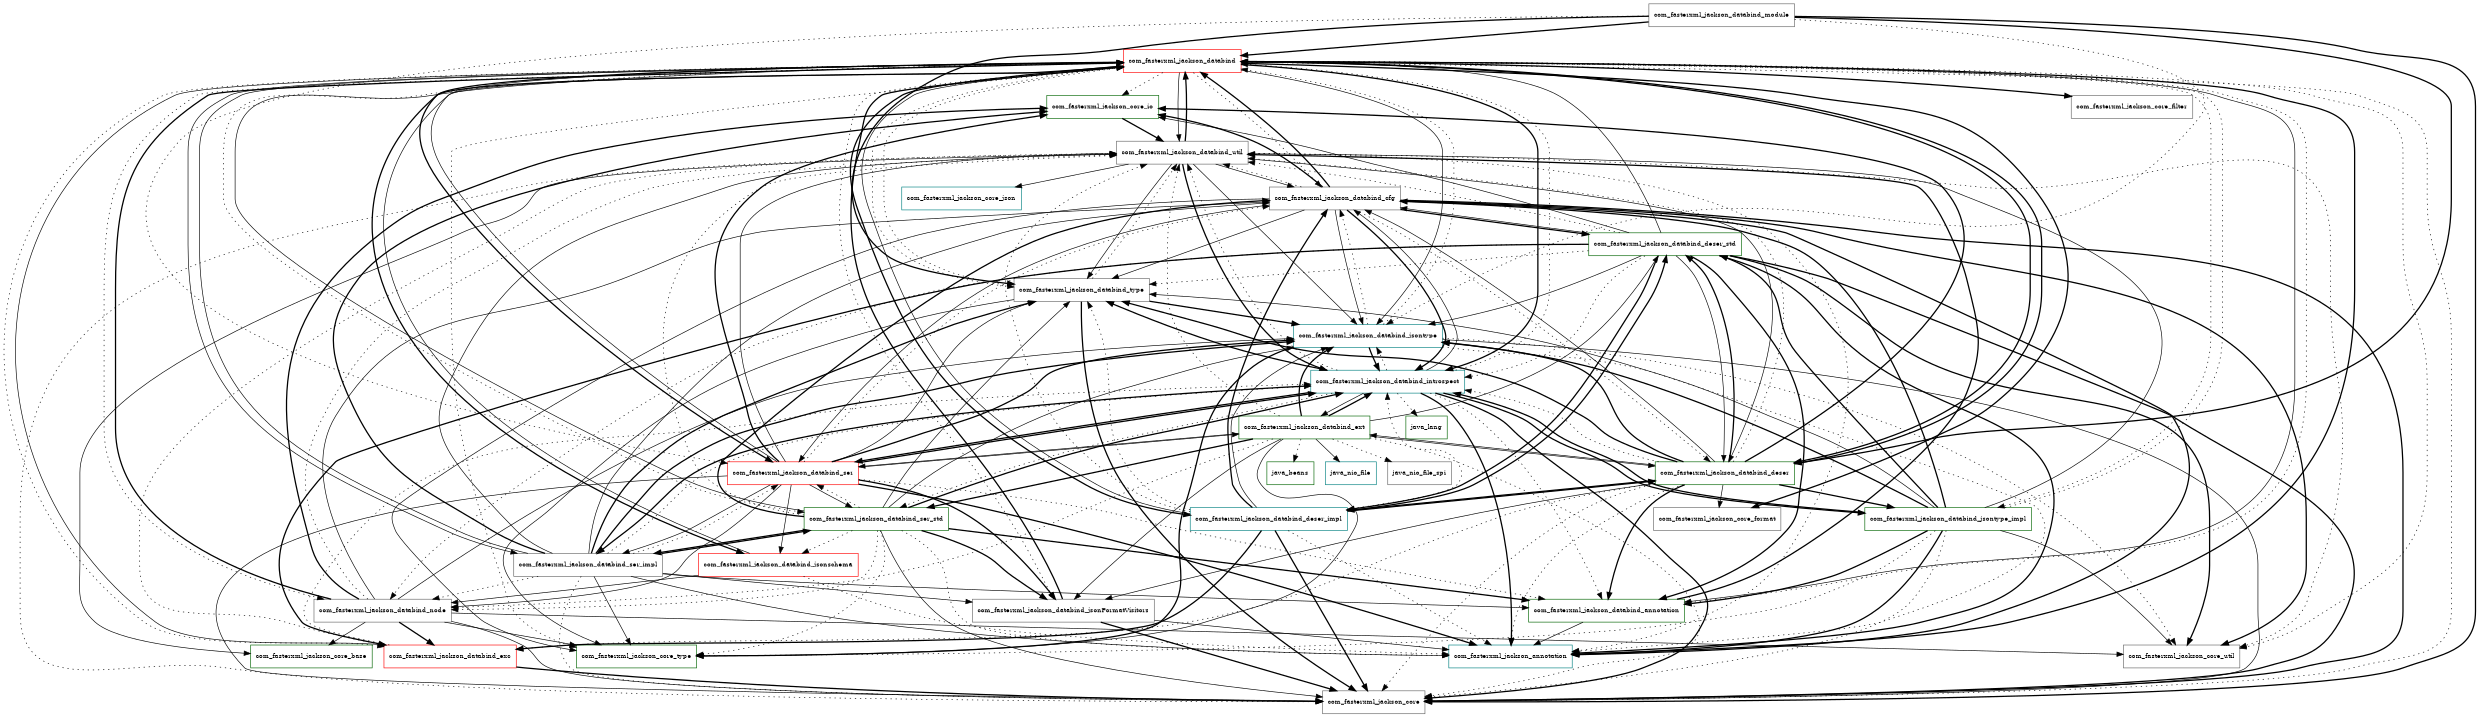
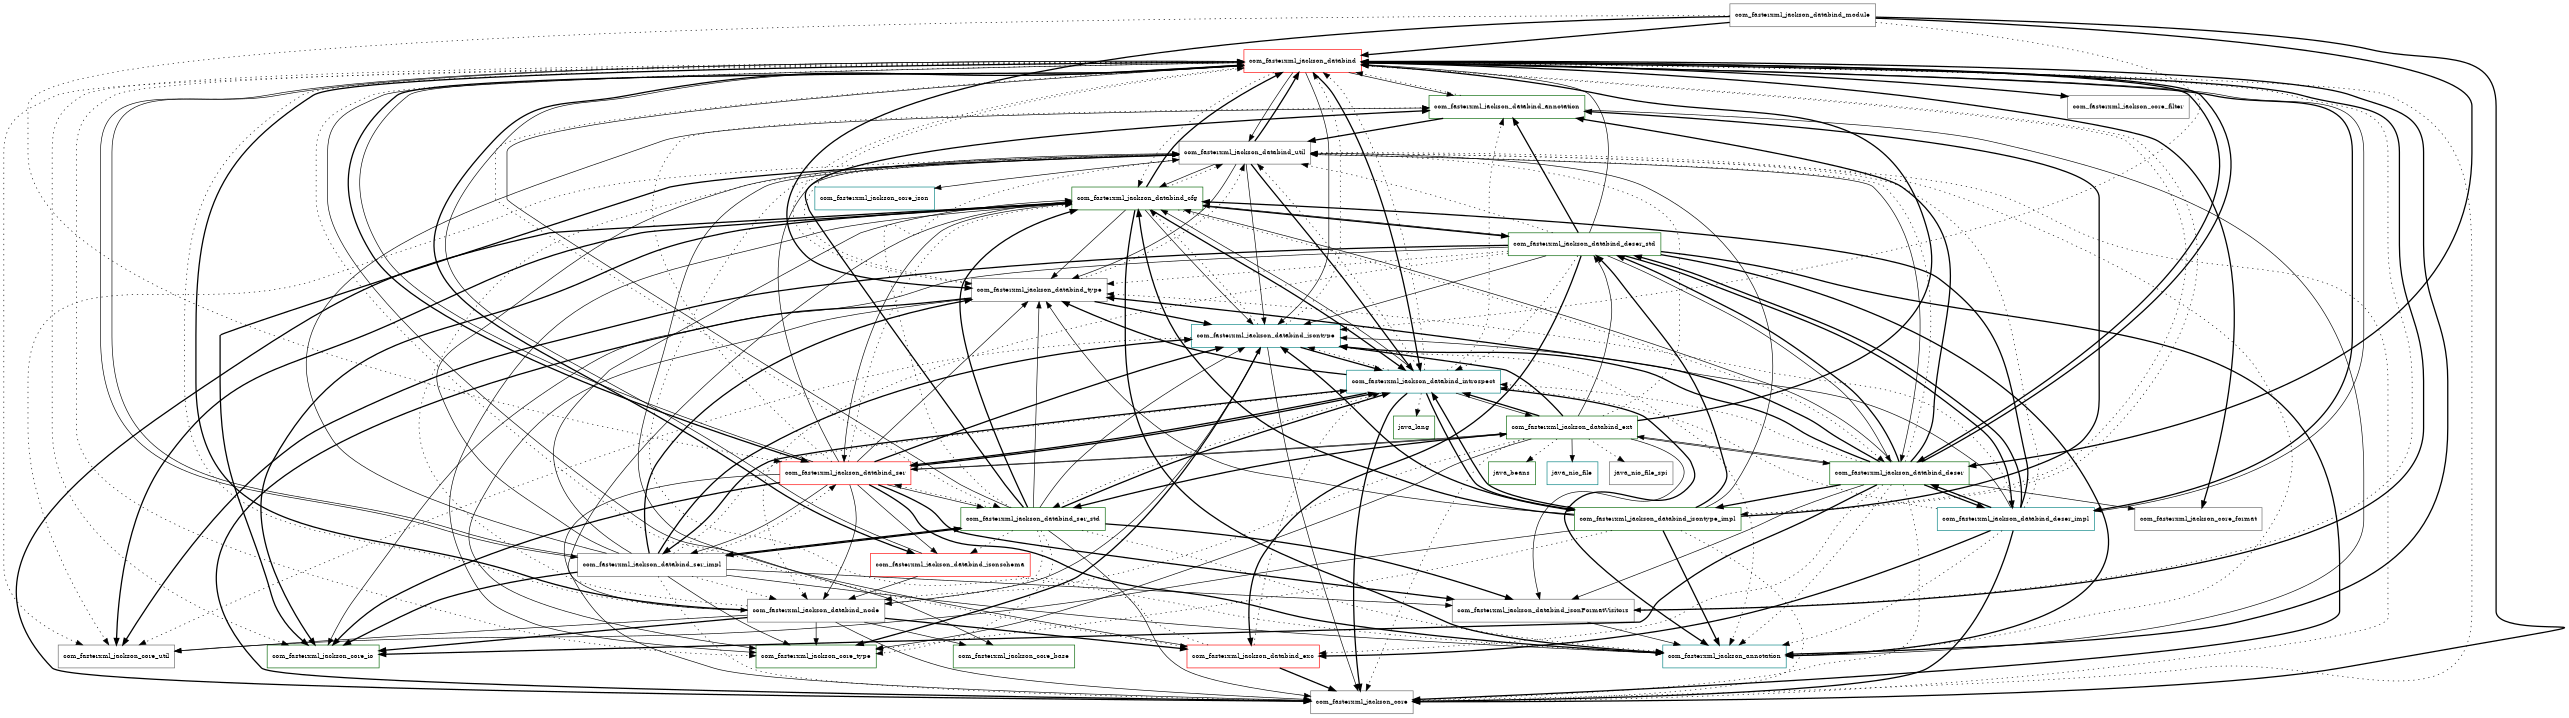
edge "com_fasterxml_jackson_core_io" -> "com_fasterxml_jackson_databind_util": reversed
edge "com_fasterxml_jackson_databind_ext" -> "com_fasterxml_jackson_databind": added
node "com_fasterxml_jackson_databind_cfg": color gray40 -> darkgreen
edge "com_fasterxml_jackson_databind_jsonFormatVisitors" -> "com_fasterxml_jackson_core": removed
